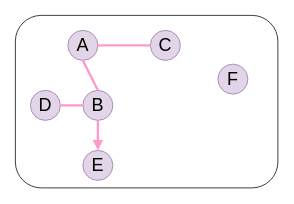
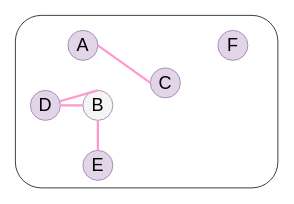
node "C": moved (165, 45) -> (165, 83)
edge "A" -- "B": now "D" -- "B"
node "F": moved (233, 79) -> (233, 45)
node "B": fillcolor #e1d5e7 -> #f5f5f5
edge "B" -> "E": arrowhead block -> none
